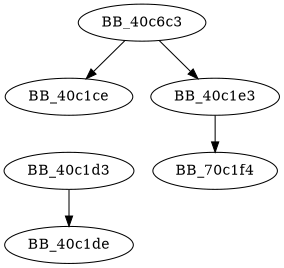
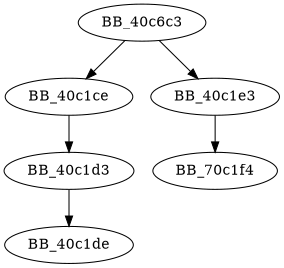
edge "BB_40c1ce" -> "BB_40c1d3": added
